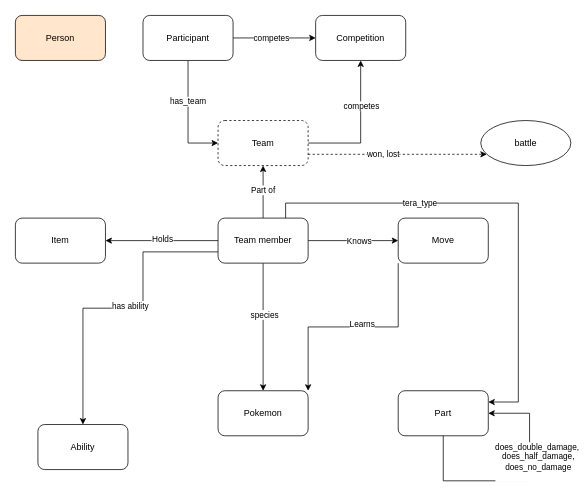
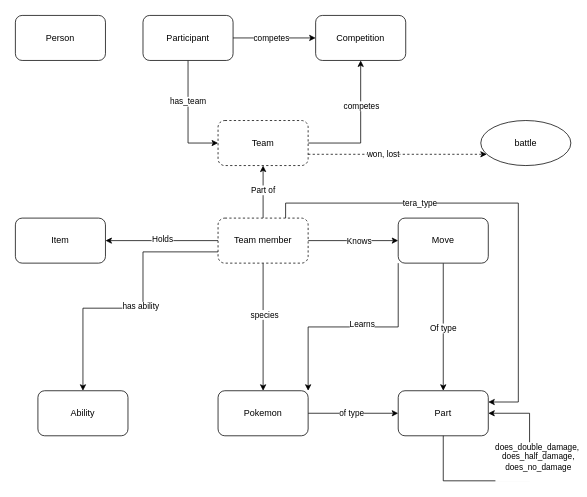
node "Person": fillcolor #ffe6cc -> #ffffff
node "Team member": style solid -> dashed
edge "Move" -> "Part": added, label "Of type"
edge "Pokemon" -> "Part": added, label "of type"
node "Ability": moved (83, 447) -> (83, 413)
